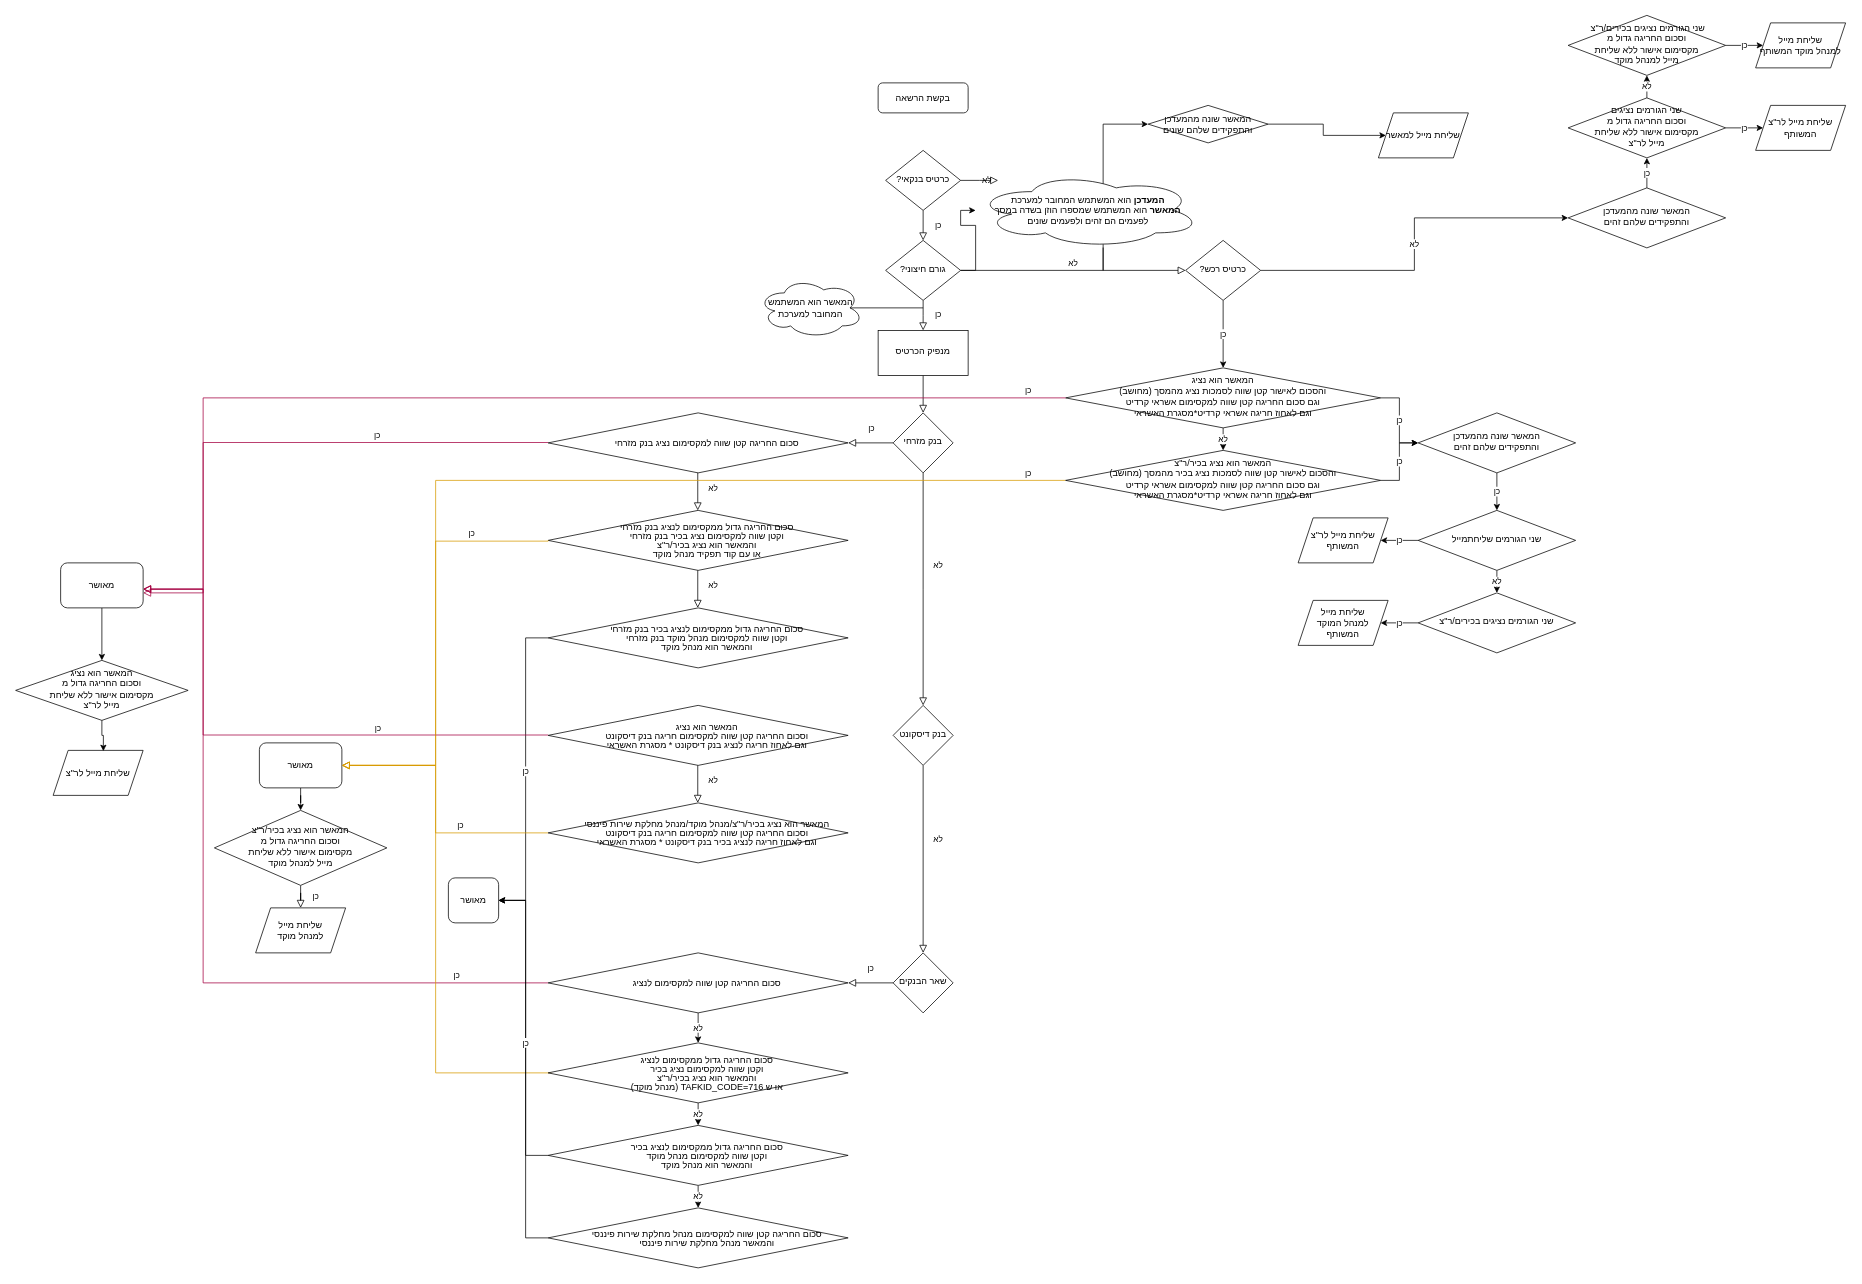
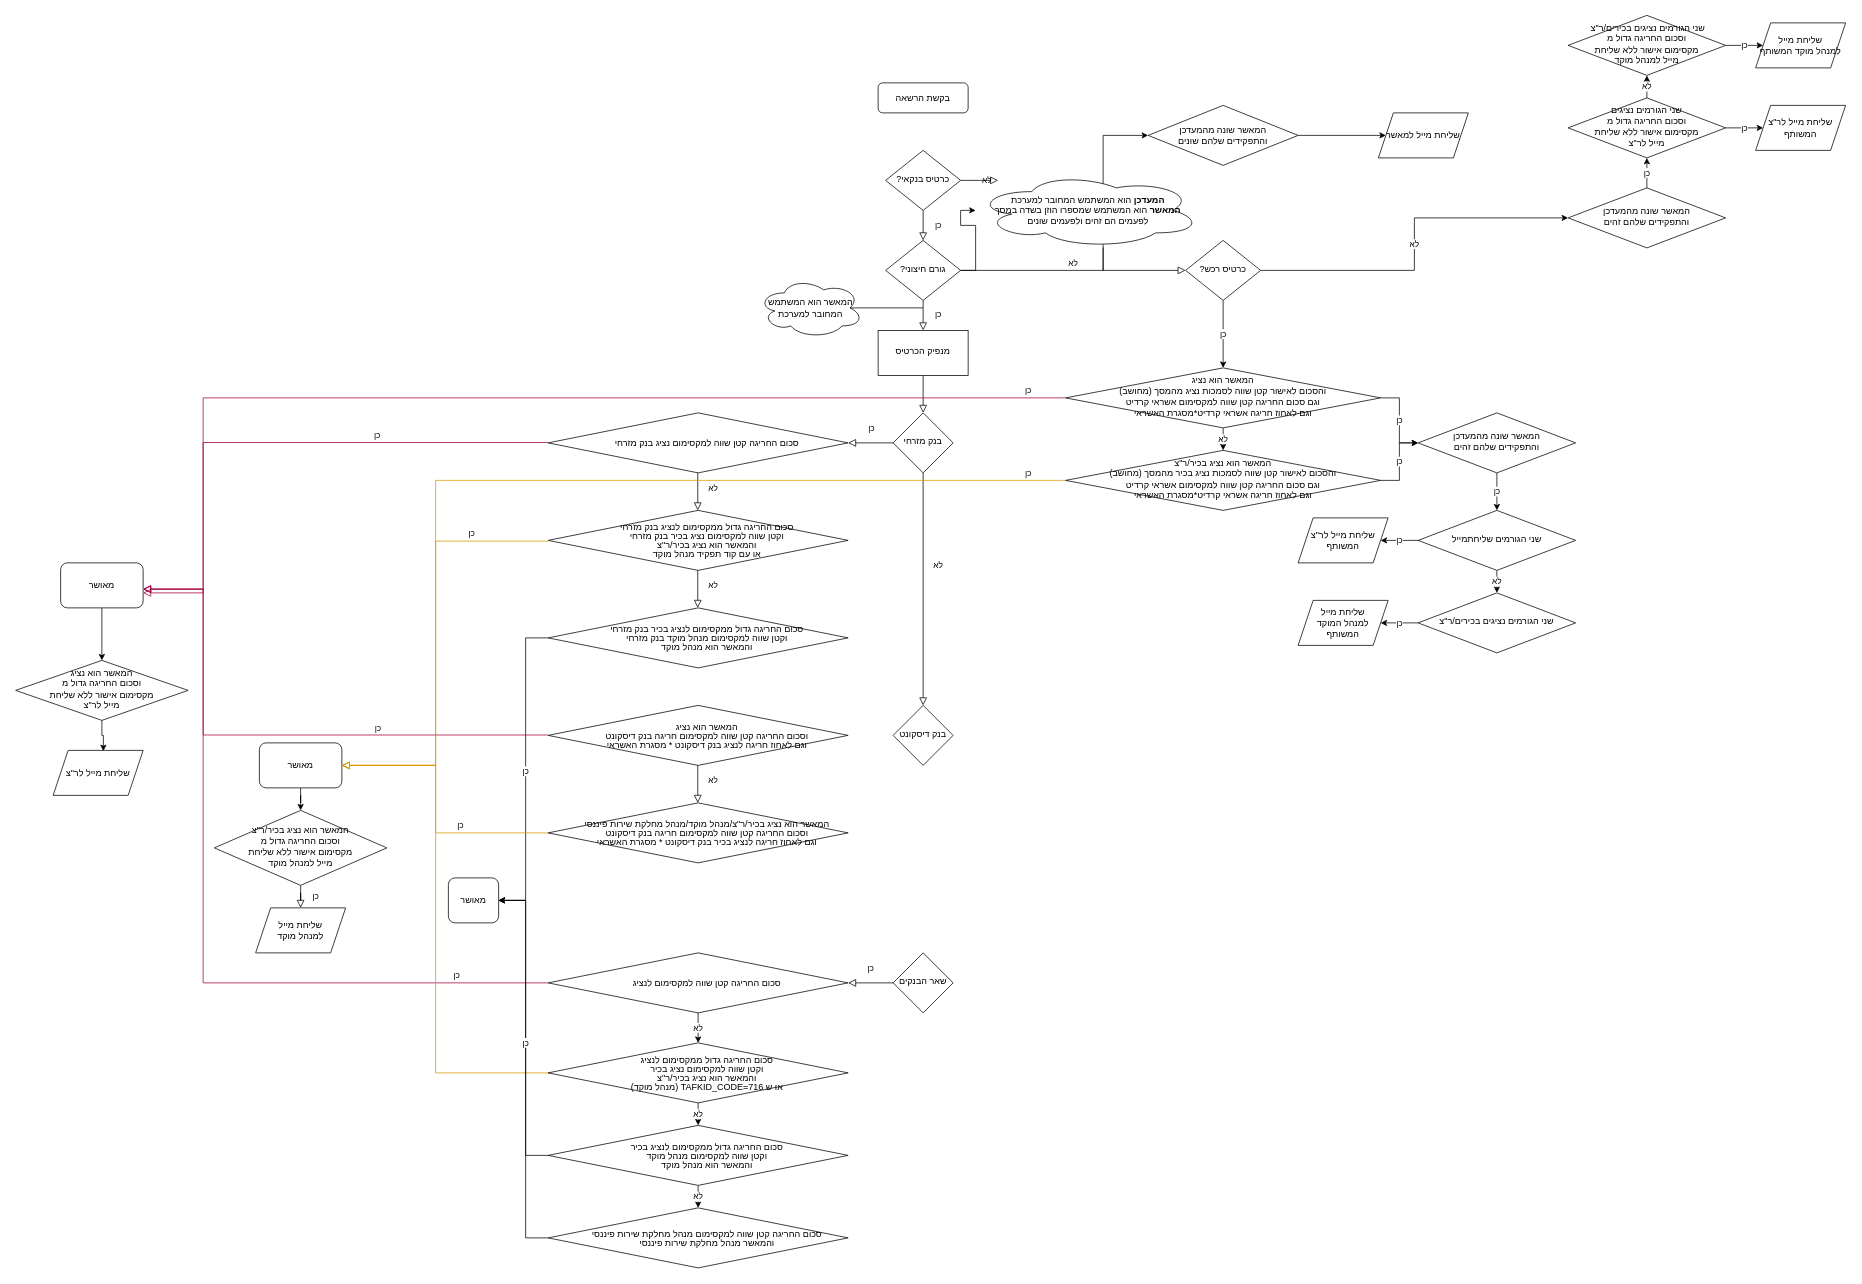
node "המאשר שונה מהמעדכן והתפקידים שלהם שונים": size 120x38 -> 150x60
edge "בנק דיסקונט" -> "שאר הבנקים": removed, label "לא"
